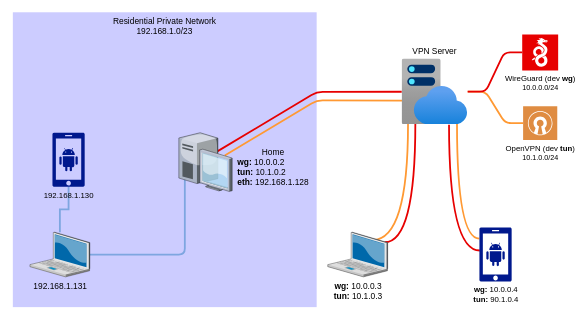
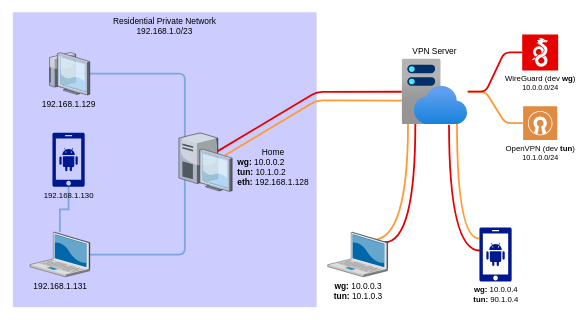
node "192.168.1.129": added
edge "192.168.1.129" -- "Home wg: 10.0.0.2 tun: 10.1.0.2 eth: 192.168.1.128": added
